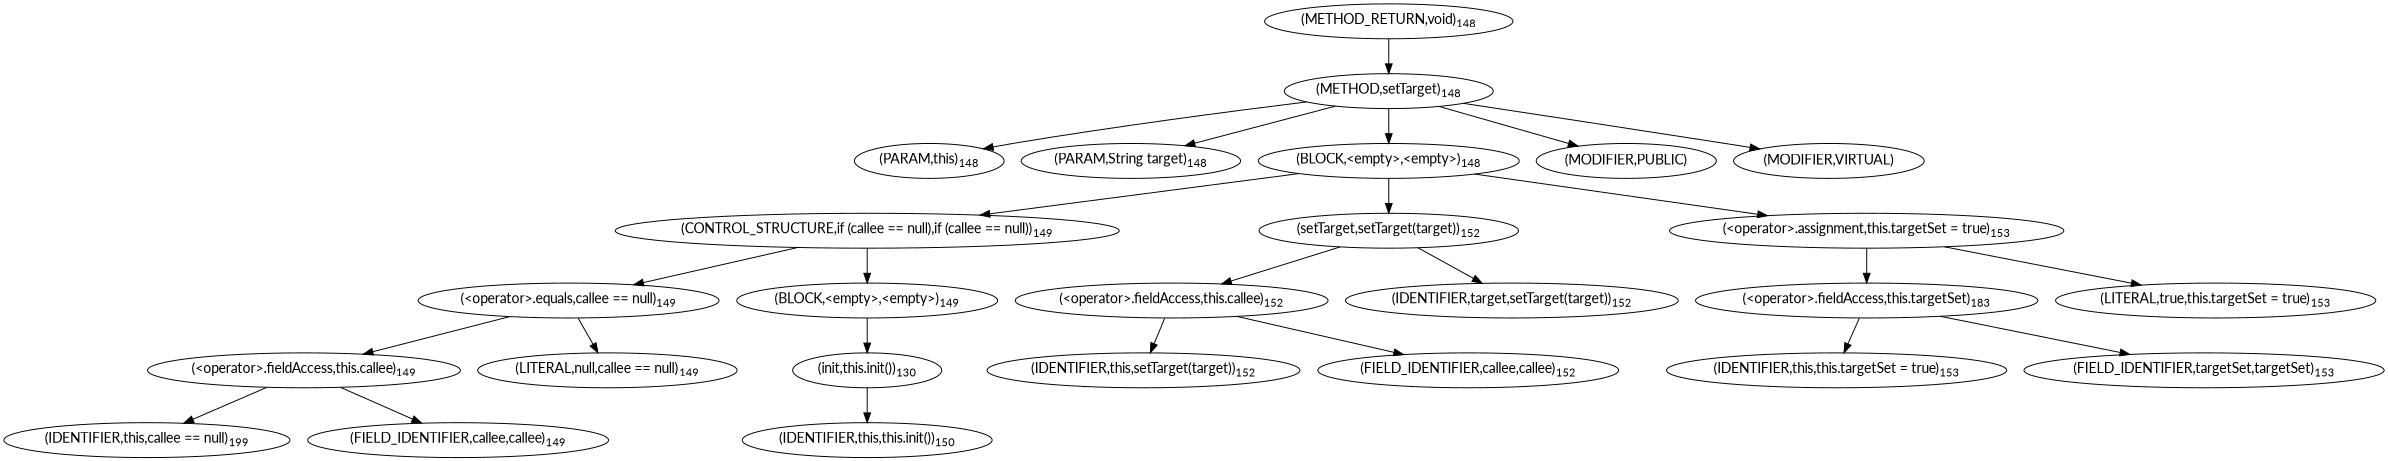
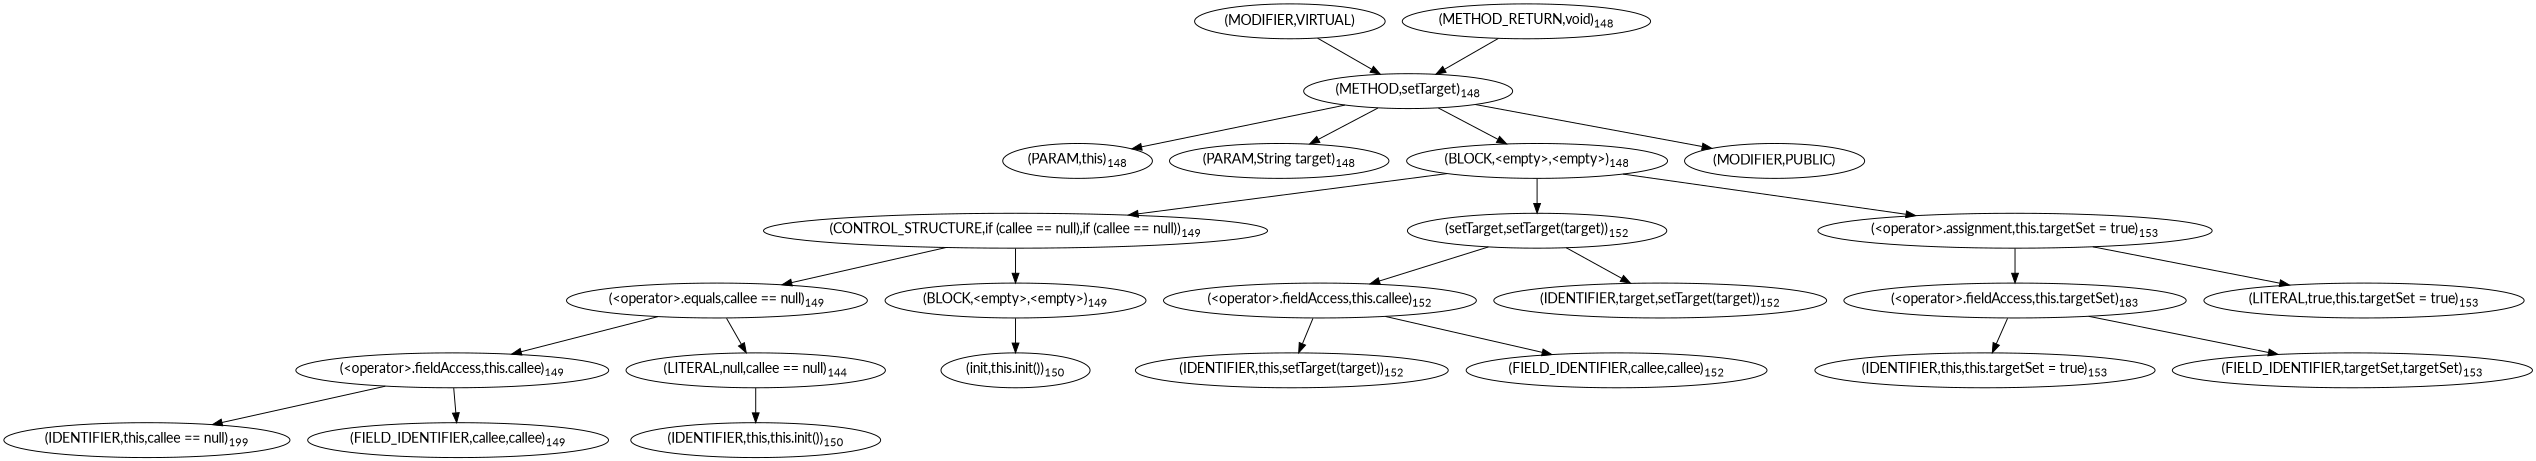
edge "(METHOD,setTarget)" -> "(MODIFIER,VIRTUAL)": reversed
node "(LITERAL,null,callee == null)": text "149" -> "144"
node "(init,this.init())": text "130" -> "150"
edge "(init,this.init())" -> "(IDENTIFIER,this,this.init())": now "(LITERAL,null,callee == null)" -> "(IDENTIFIER,this,this.init())"
